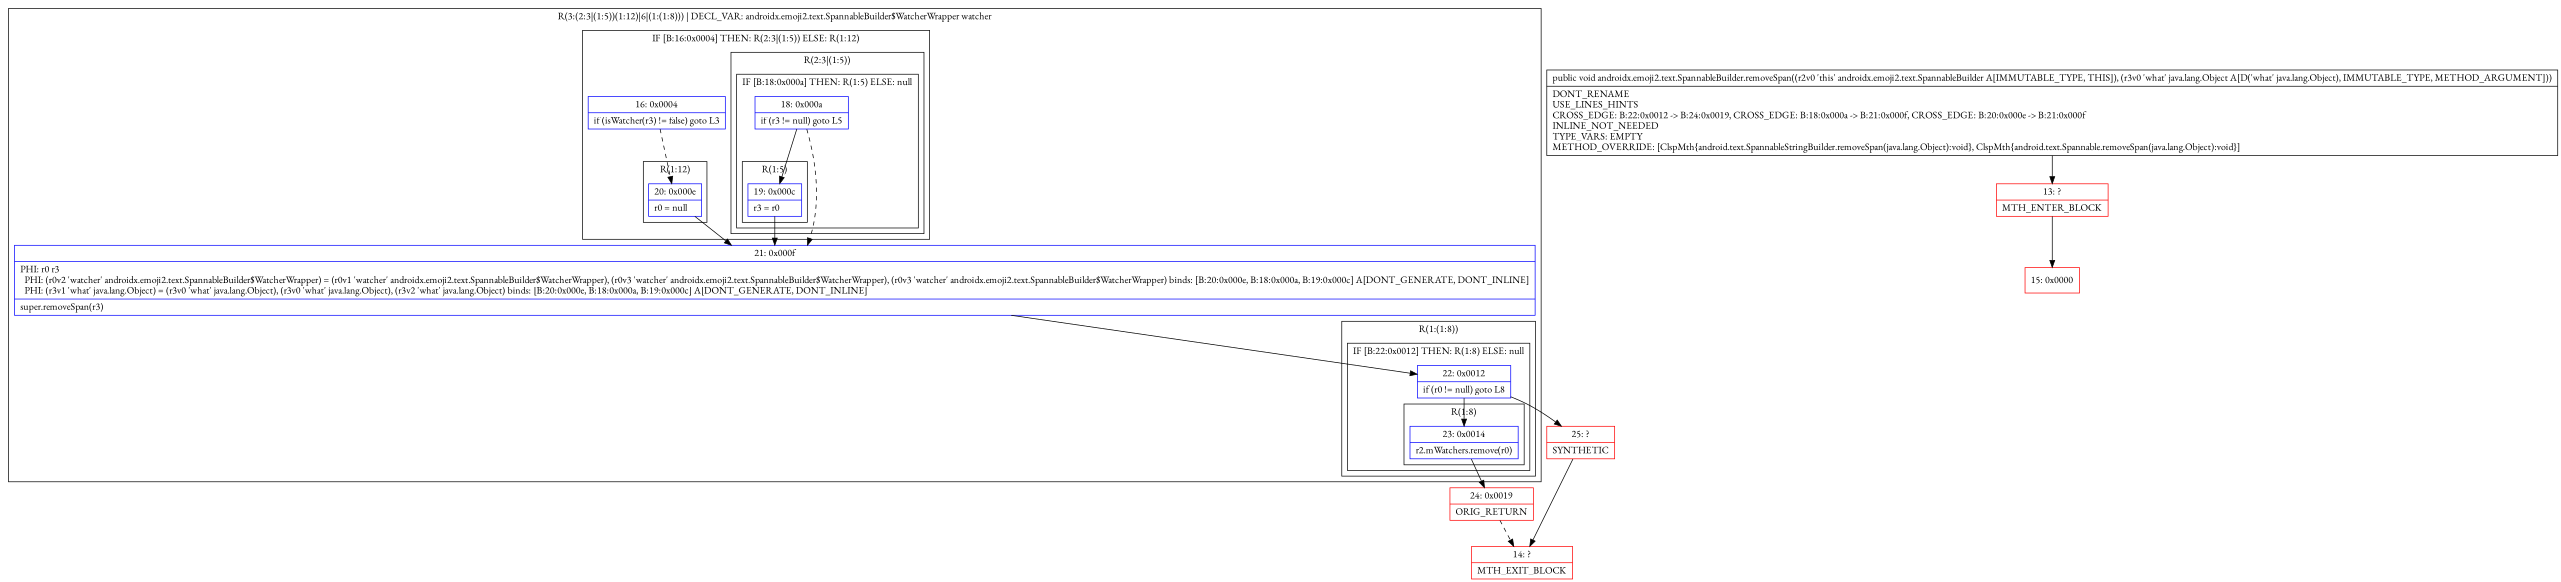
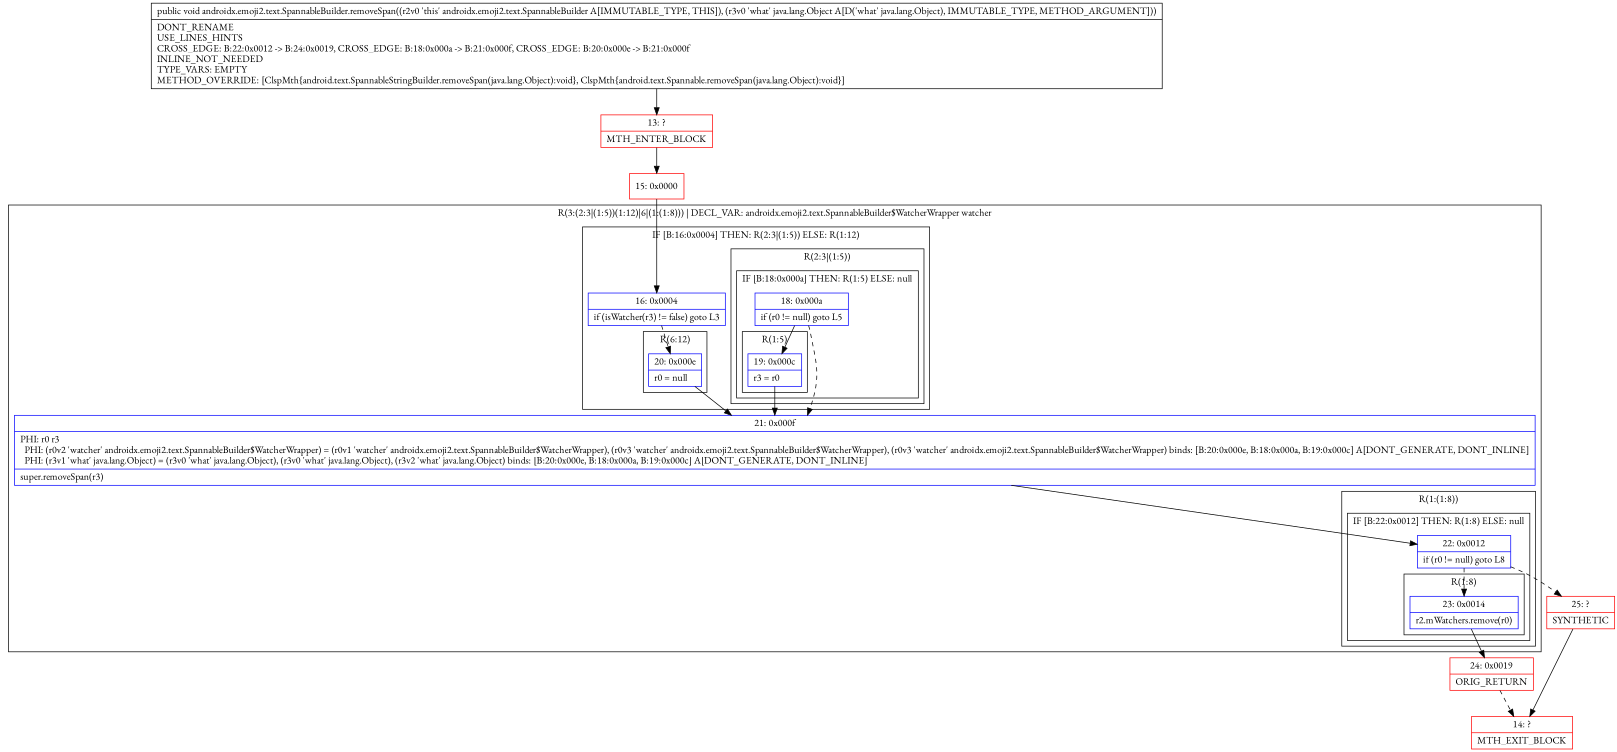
node "18: 0x000a": text "if (r3 != null) goto L5" -> "if (r0 != null) goto L5"
cluster "R(1:12)": label "R(1:12)" -> "R(6:12)"
edge "15: 0x0000" -> "16: 0x0004": added
edge "22: 0x0012" -> "23: 0x0014": style solid -> dashed
edge "22: 0x0012" -> "25: ?": style solid -> dashed
